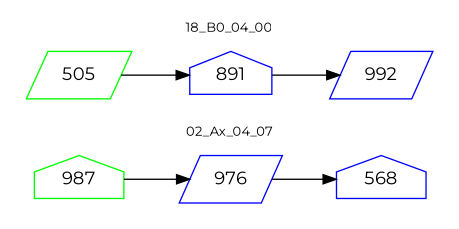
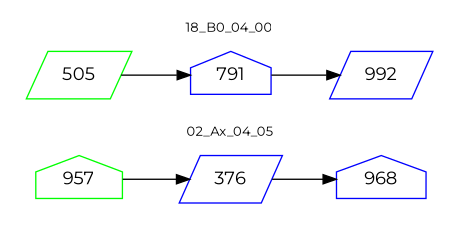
node "891": label "891" -> "791"
cluster "02_Ax_04_07": label "02_Ax_04_07" -> "02_Ax_04_05"
node "987": label "987" -> "957"
node "976": label "976" -> "376"
node "568": label "568" -> "968"
